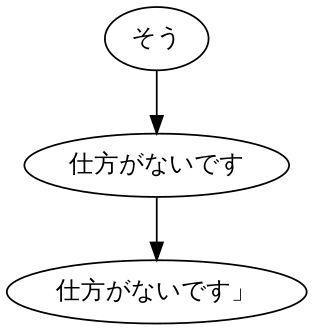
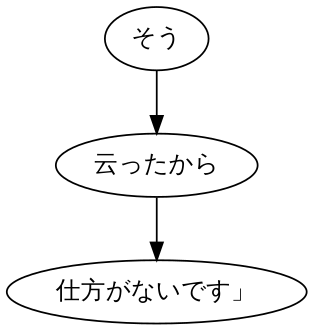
node "仕方がないです": label "仕方がないです" -> "云ったから"
